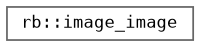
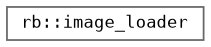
node "rb::image_image": label "rb::image_image" -> "rb::image_loader"
